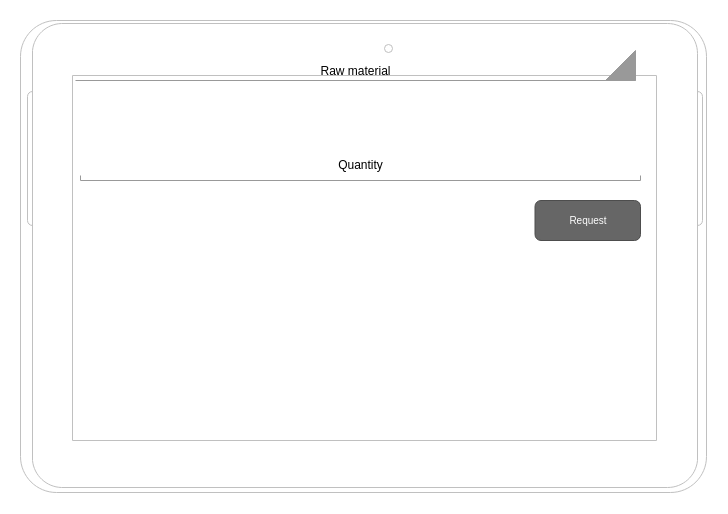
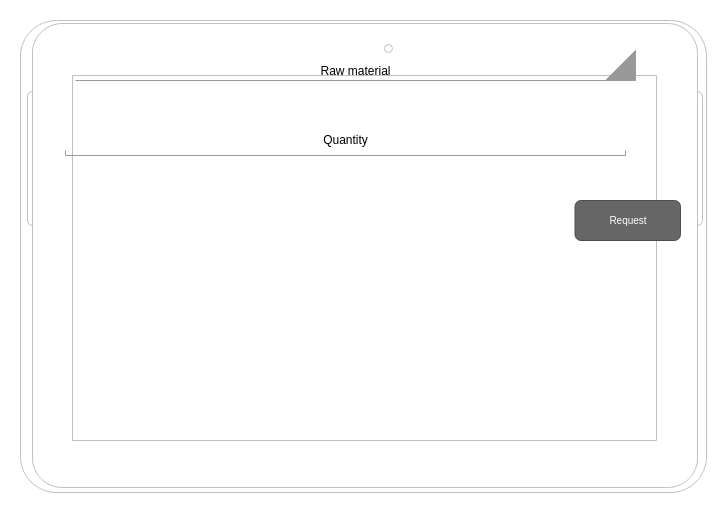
node "Quantity": moved (361, 166) -> (346, 141)
node "Request": moved (588, 221) -> (628, 221)
